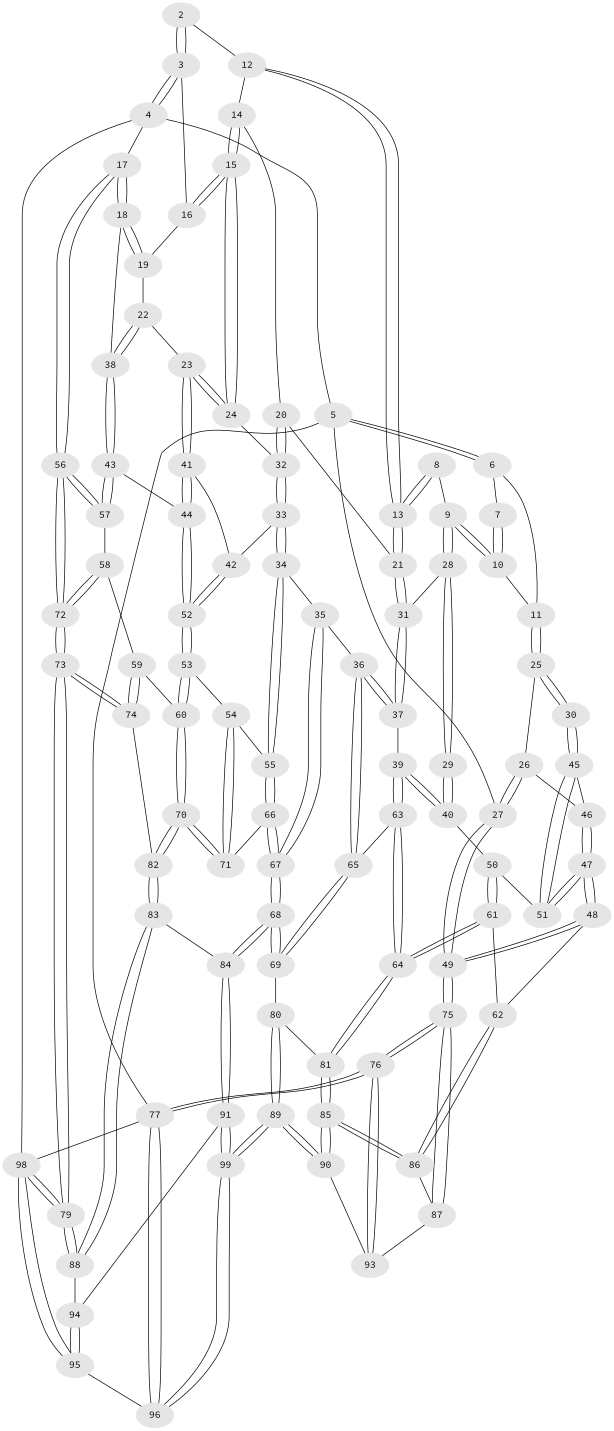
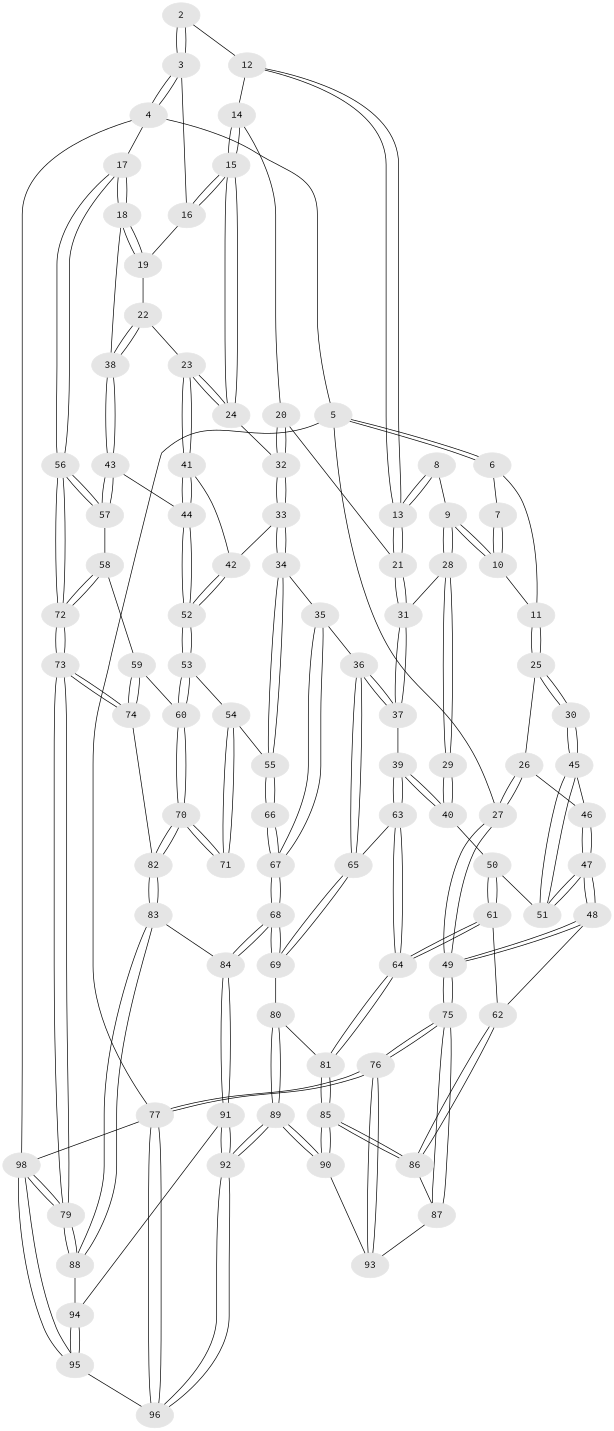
edge "66" -- "71": removed
node "99": label "99" -> "92"
